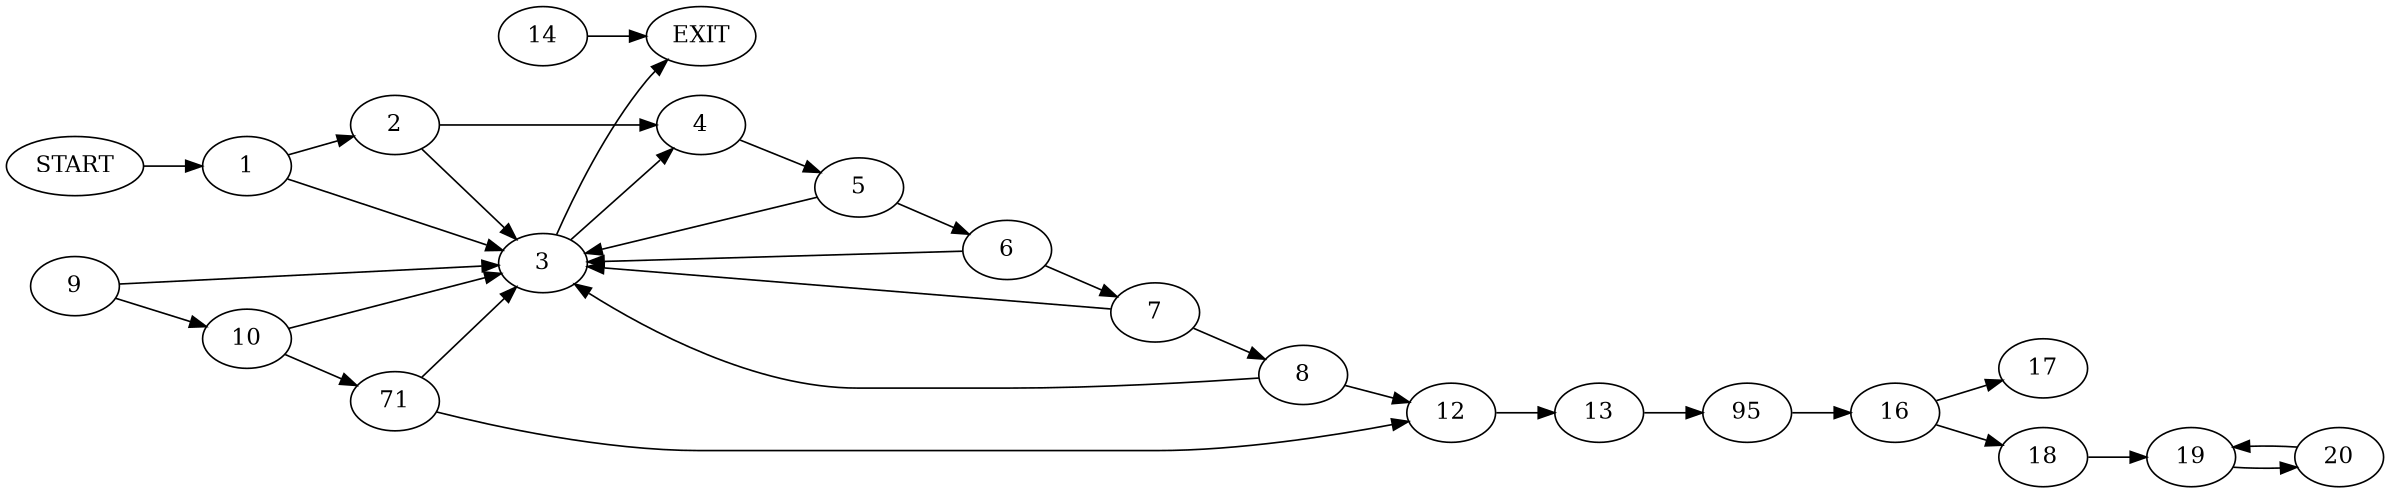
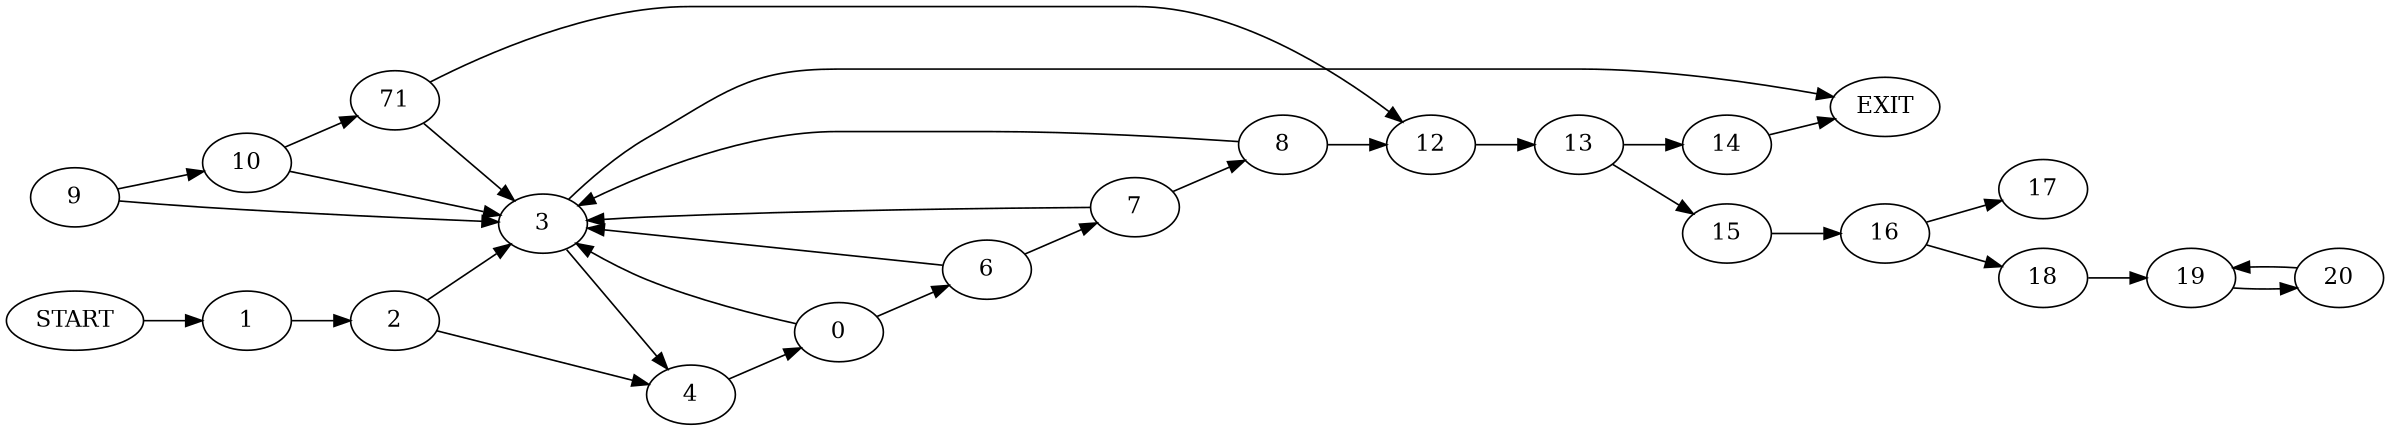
edge "13" -> "14": added
node "5": label "5" -> "0"
edge "1" -> "3": removed
node "95": label "95" -> "15"
